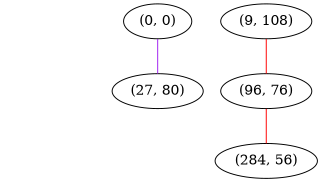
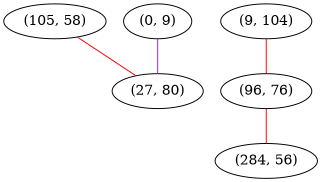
node "(105, 58)": added
node "(0, 0)": label "(0, 0)" -> "(0, 9)"
node "(9, 108)": label "(9, 108)" -> "(9, 104)"
